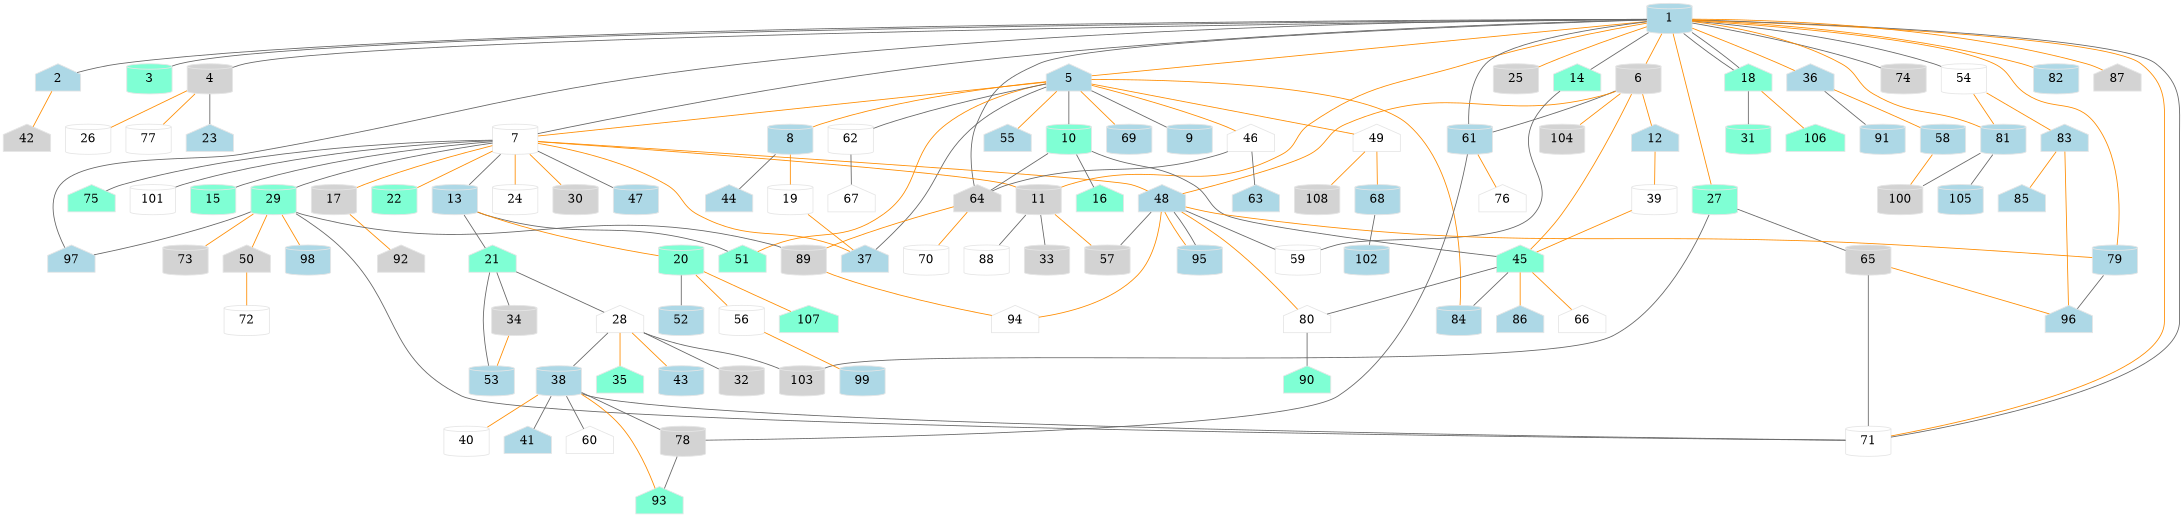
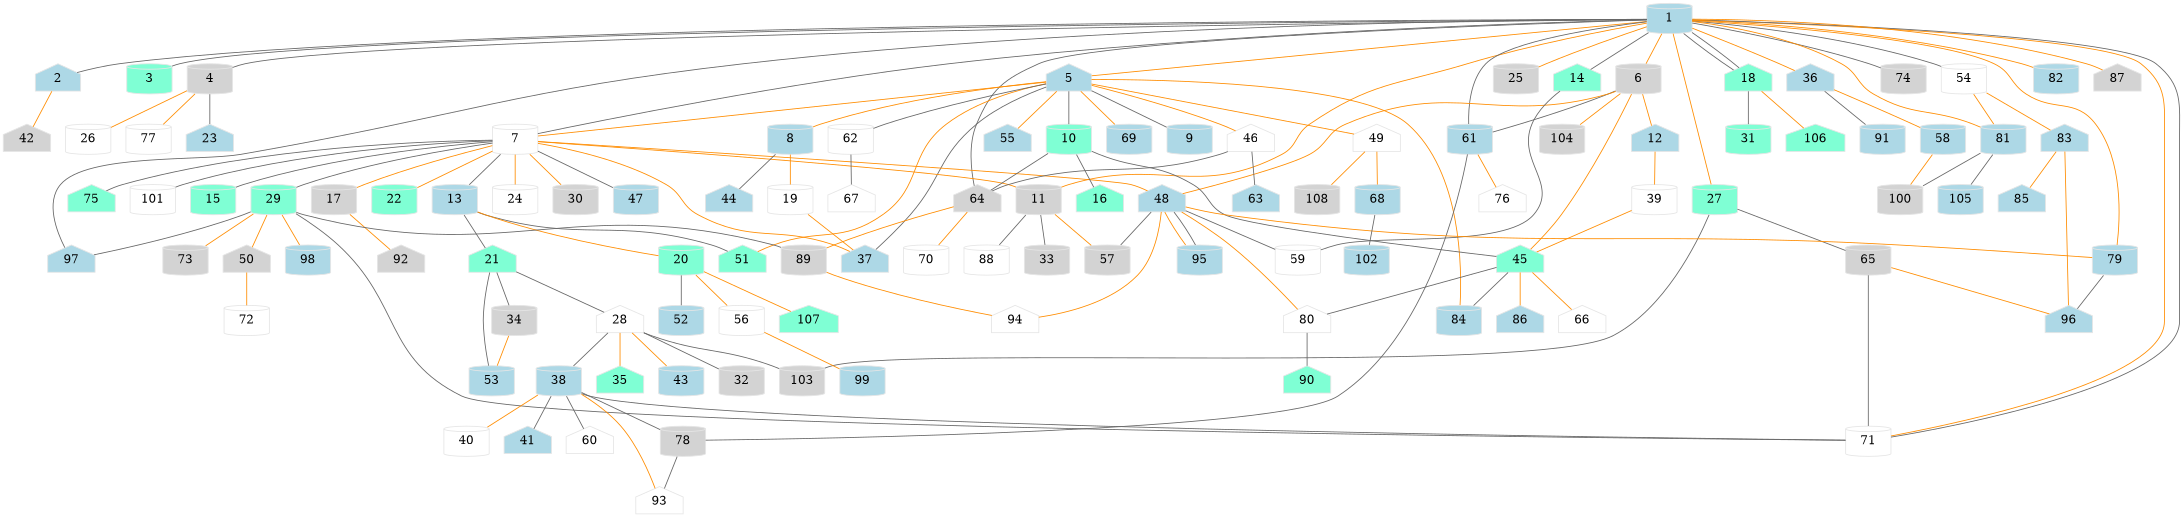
node "93": fillcolor aquamarine -> white
